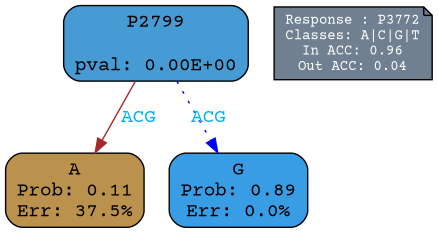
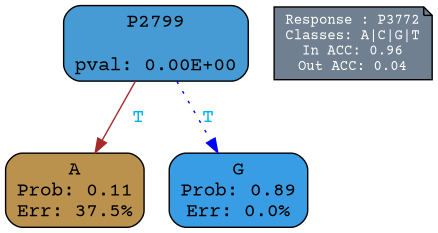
edge "P2799 pval: 0.00E+00" -> "A Prob: 0.11 Err: 37.5%": label "ACG" -> "T"
edge "P2799 pval: 0.00E+00" -> "G Prob: 0.89 Err: 0.0%": label "ACG" -> "T"
